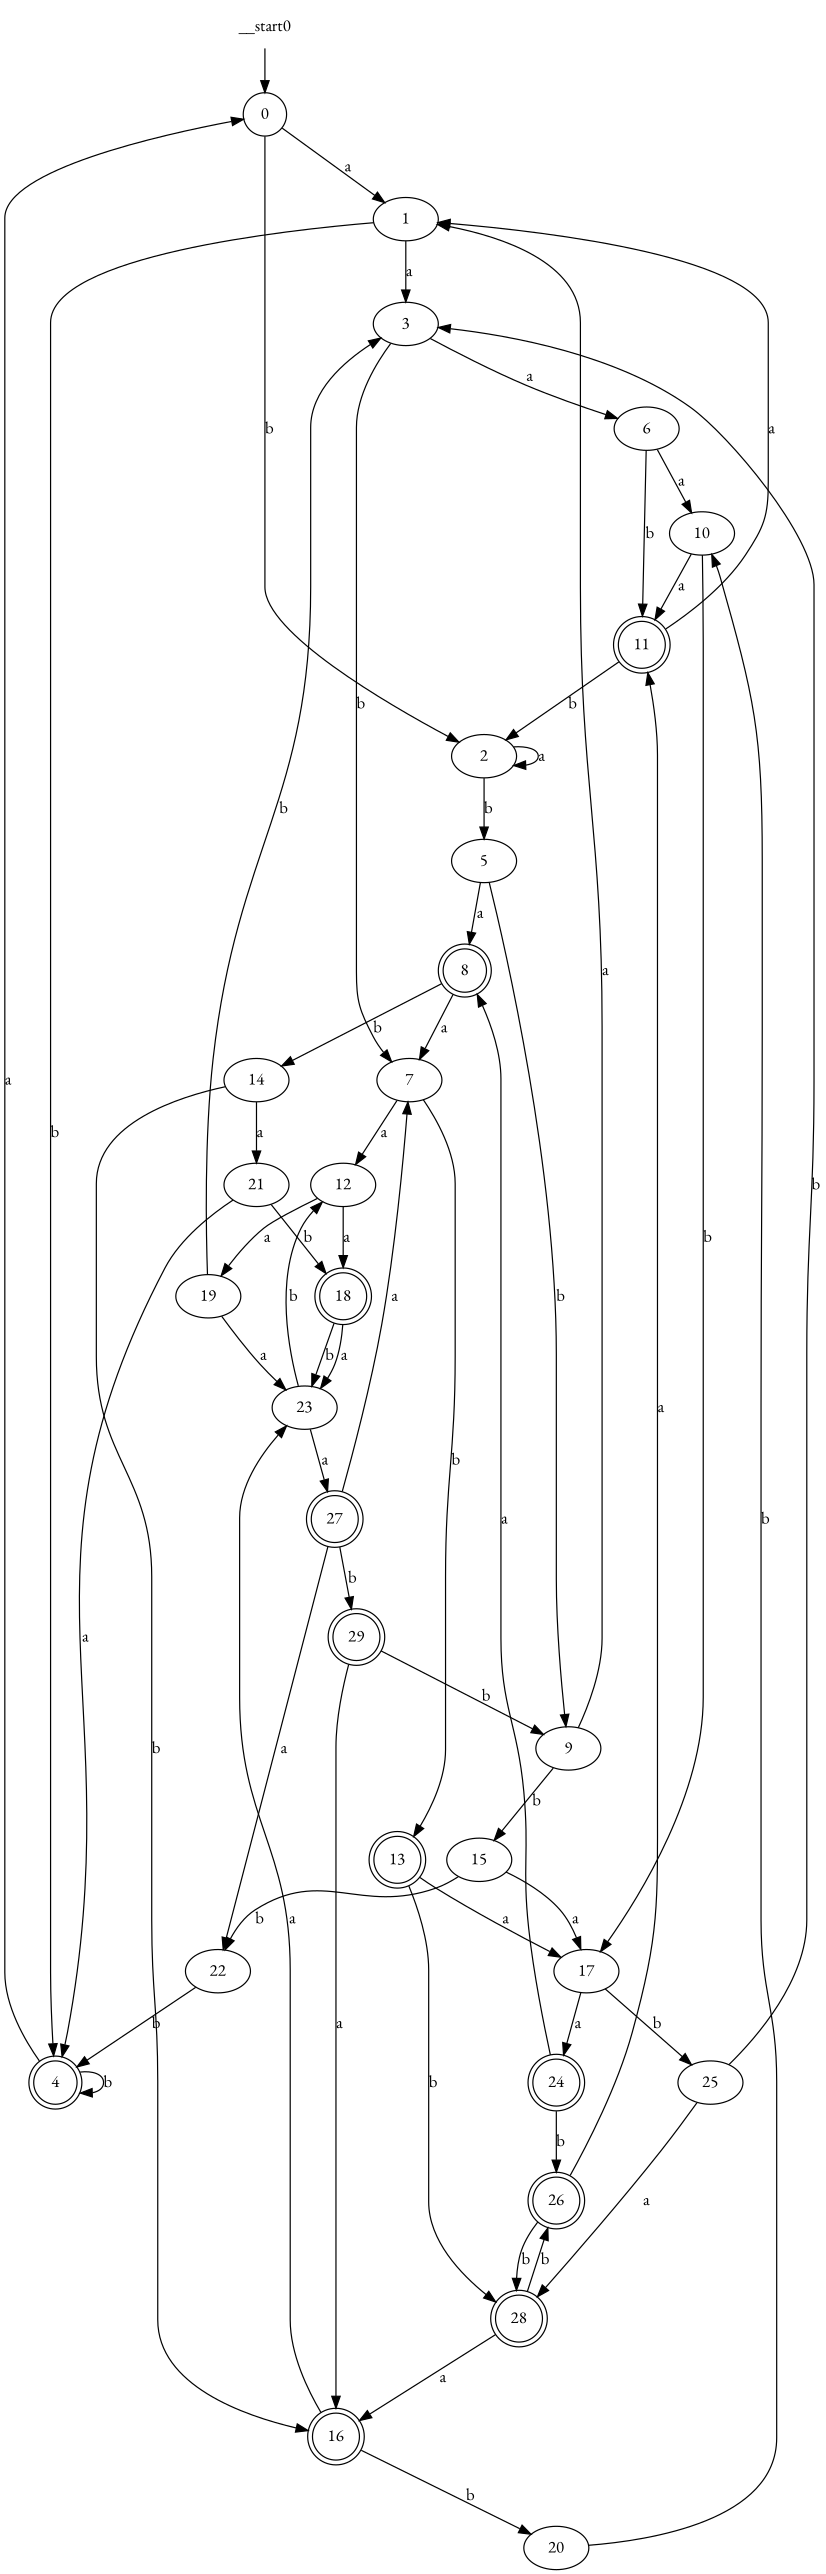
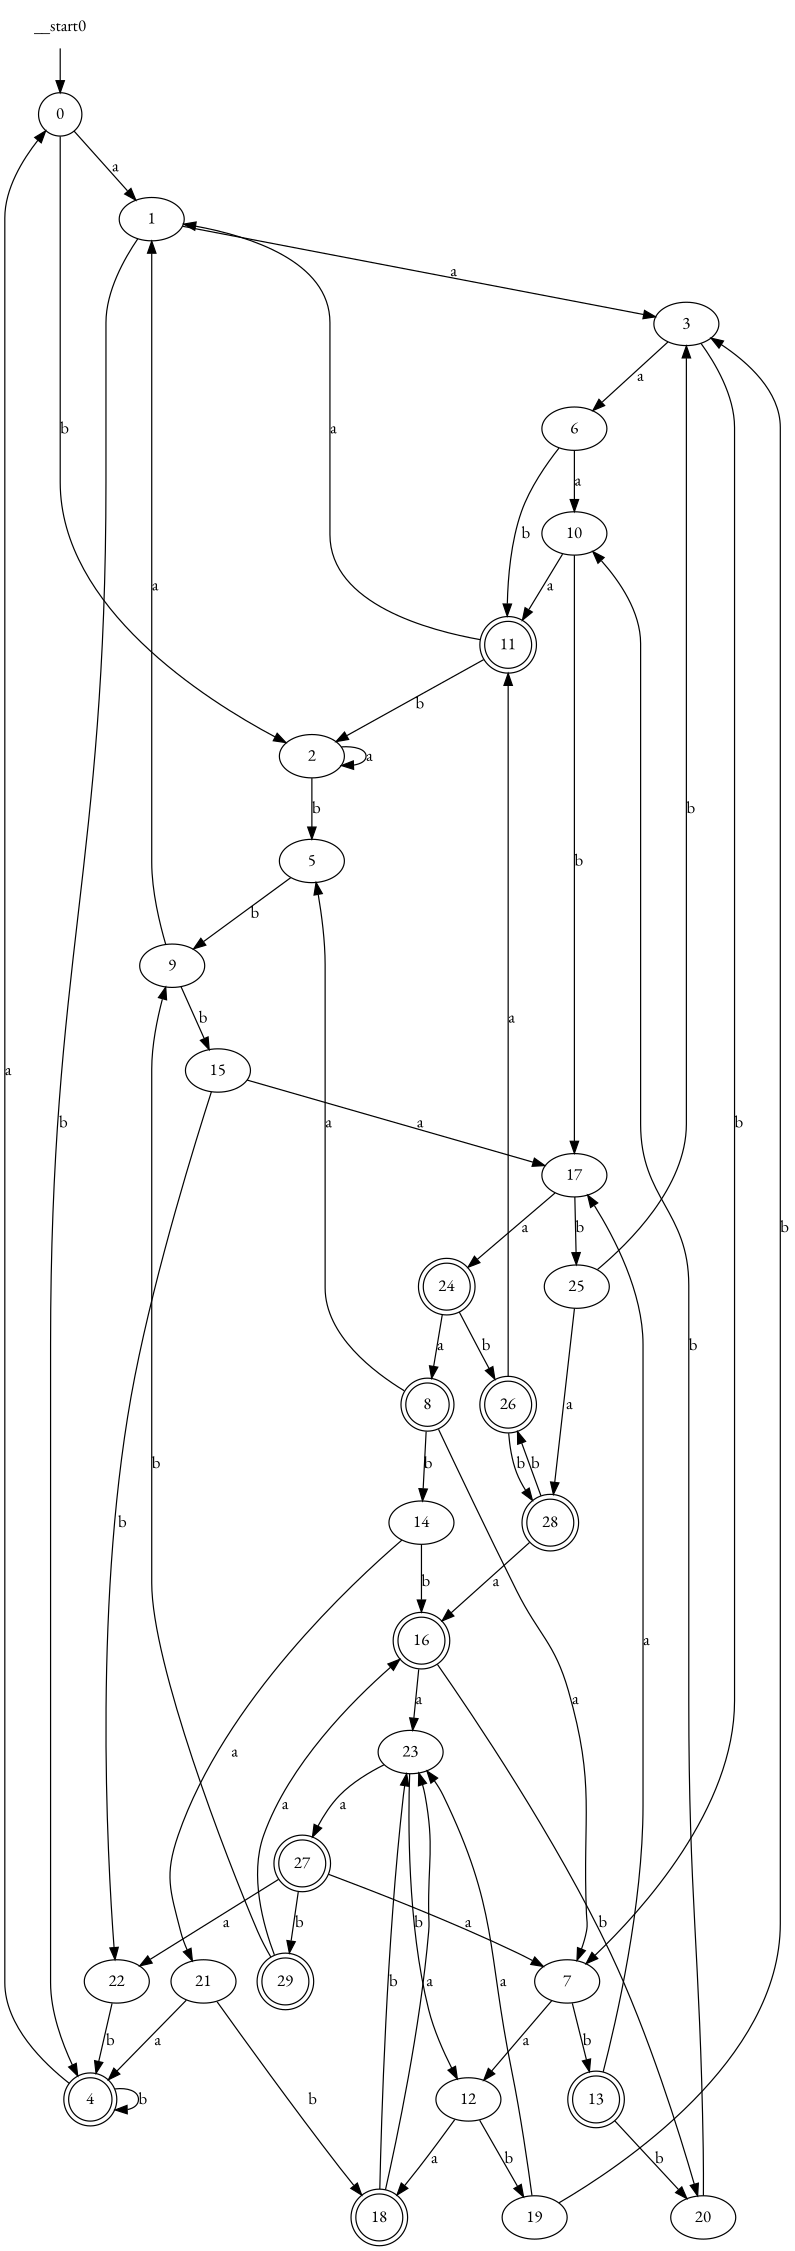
edge "5" -> "8": reversed
edge "12" -> "19": label "a" -> "b"
edge "13" -> "28": now "13" -> "20"
